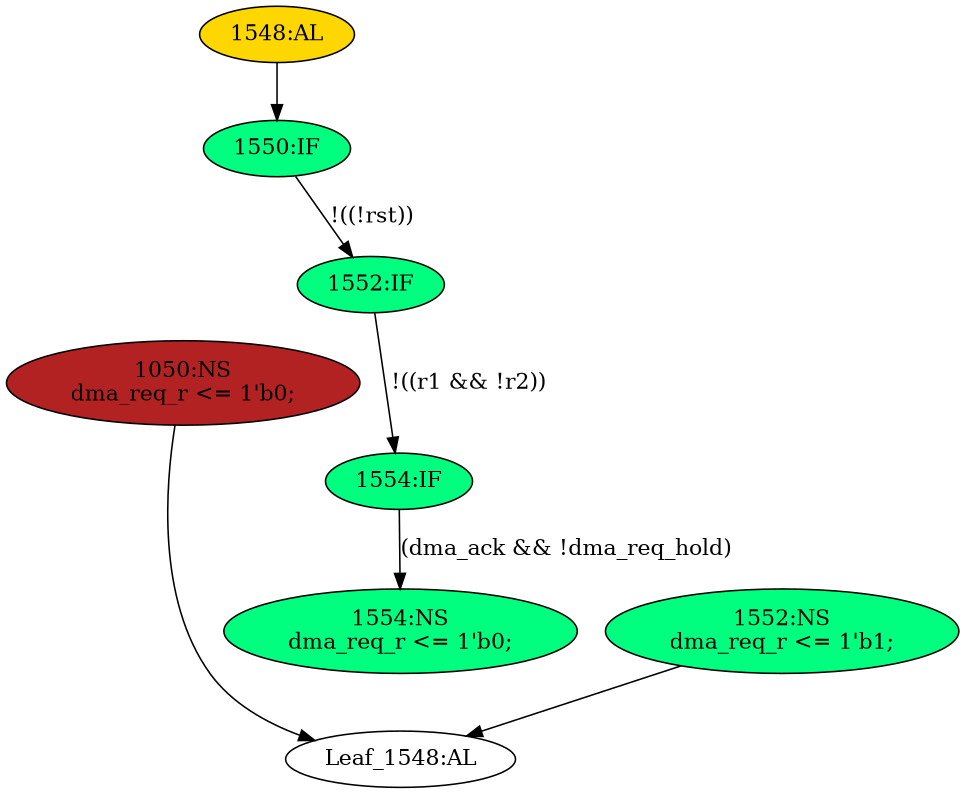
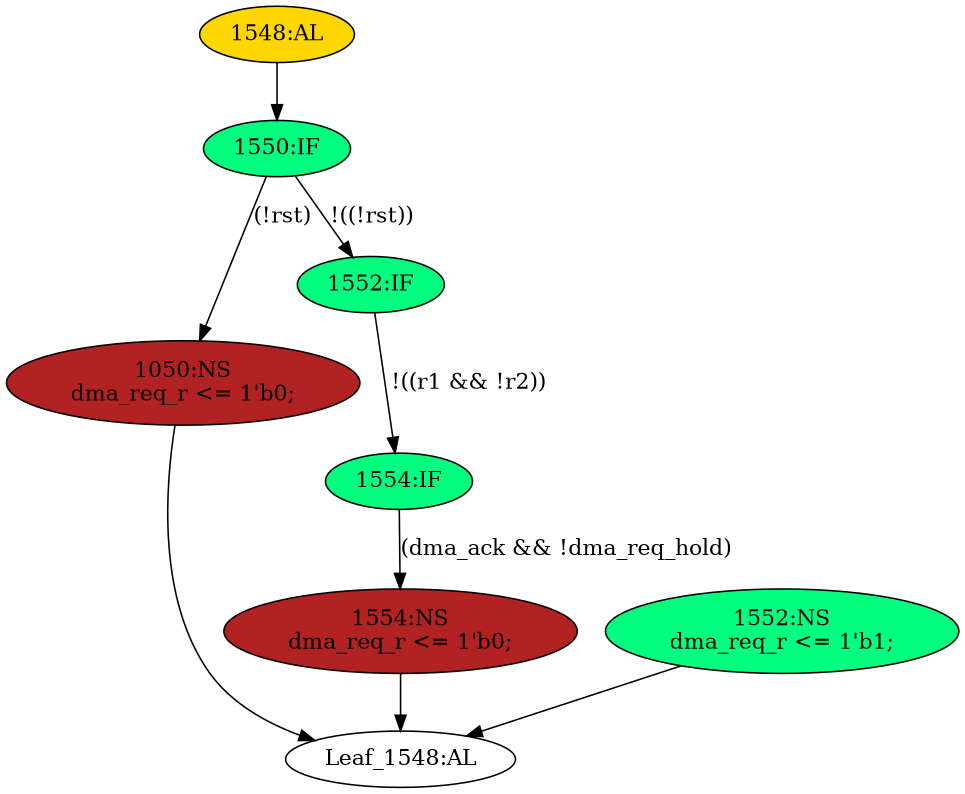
edge "1550:IF" -> "1050:NS dma_req_r <= 1'b0;": added, label "(!rst)"
node "1554:NS dma_req_r <= 1'b0;": fillcolor springgreen -> firebrick
edge "1554:NS dma_req_r <= 1'b0;" -> "Leaf_1548:AL": added
